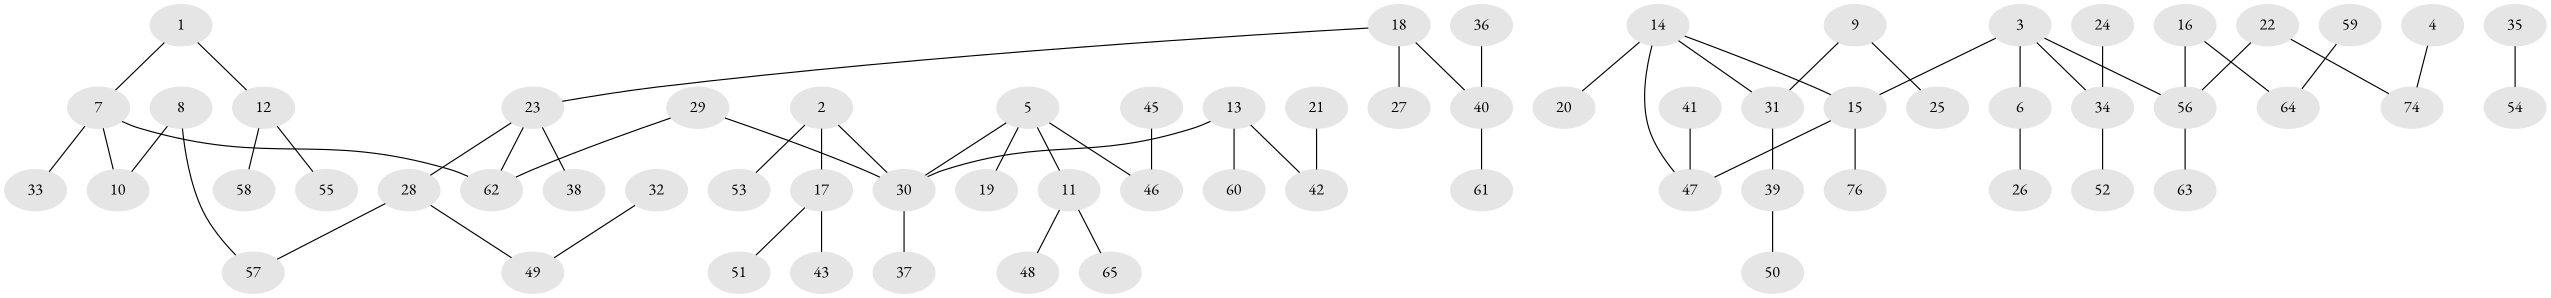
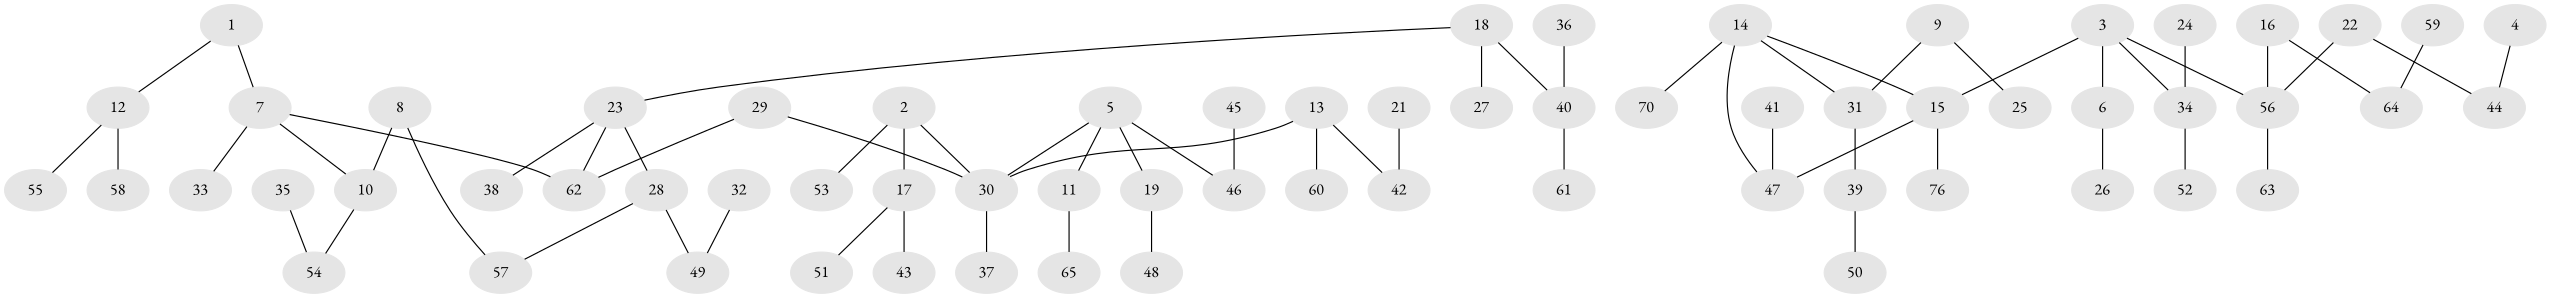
node "20": label "20" -> "70"
node "74": label "74" -> "44"
edge "10" -- "54": added
edge "11" -- "48": now "19" -- "48"
